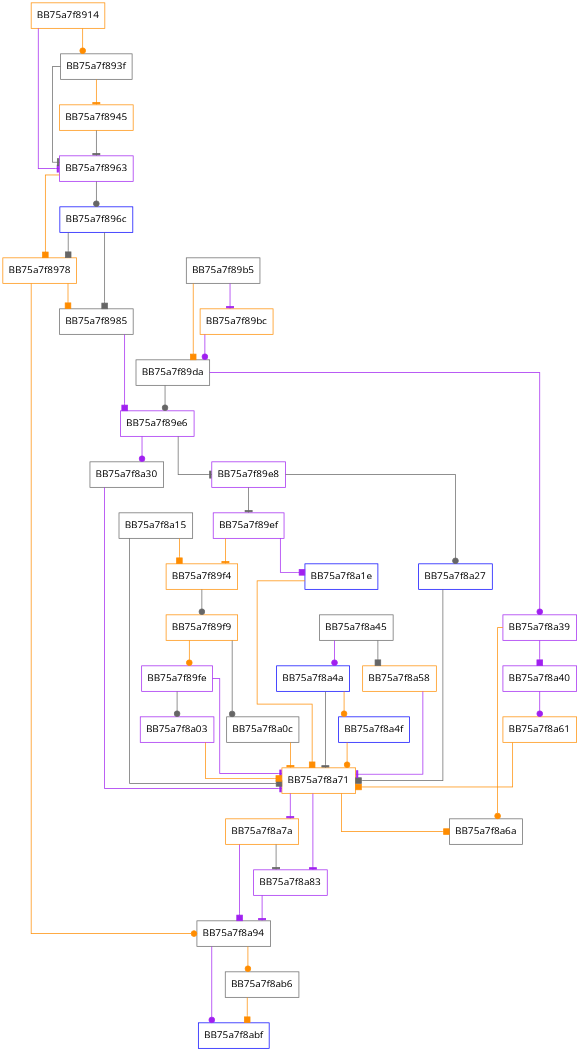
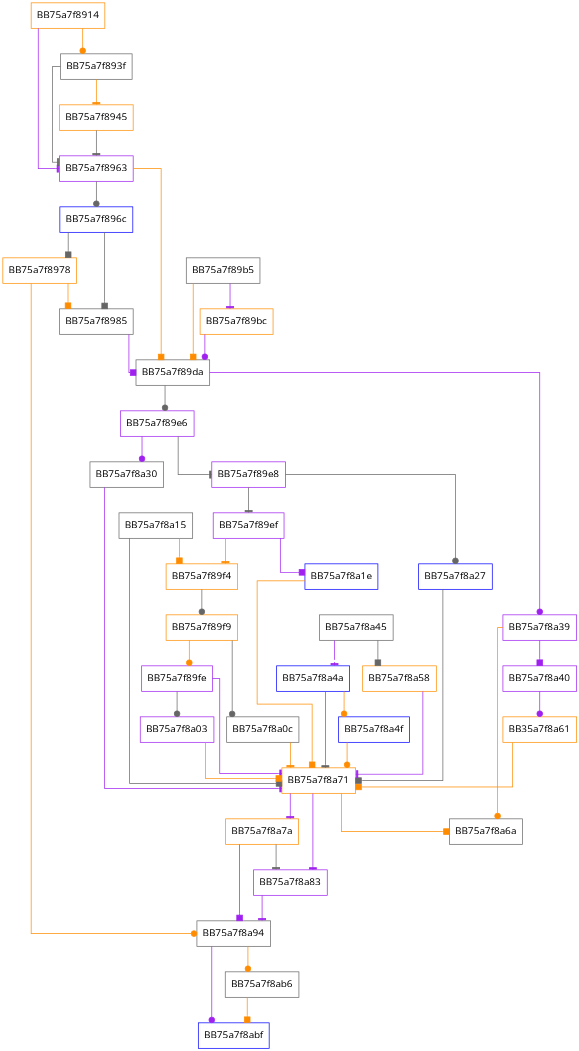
edge "BB75a7f8963" -> "BB75a7f8978": now "BB75a7f8963" -> "BB75a7f89da"
edge "BB75a7f8985" -> "BB75a7f89e6": now "BB75a7f8985" -> "BB75a7f89da"
edge "BB75a7f8a45" -> "BB75a7f8a4a": arrowhead dot -> tee
node "BB75a7f8a61": label "BB75a7f8a61" -> "BB35a7f8a61"
